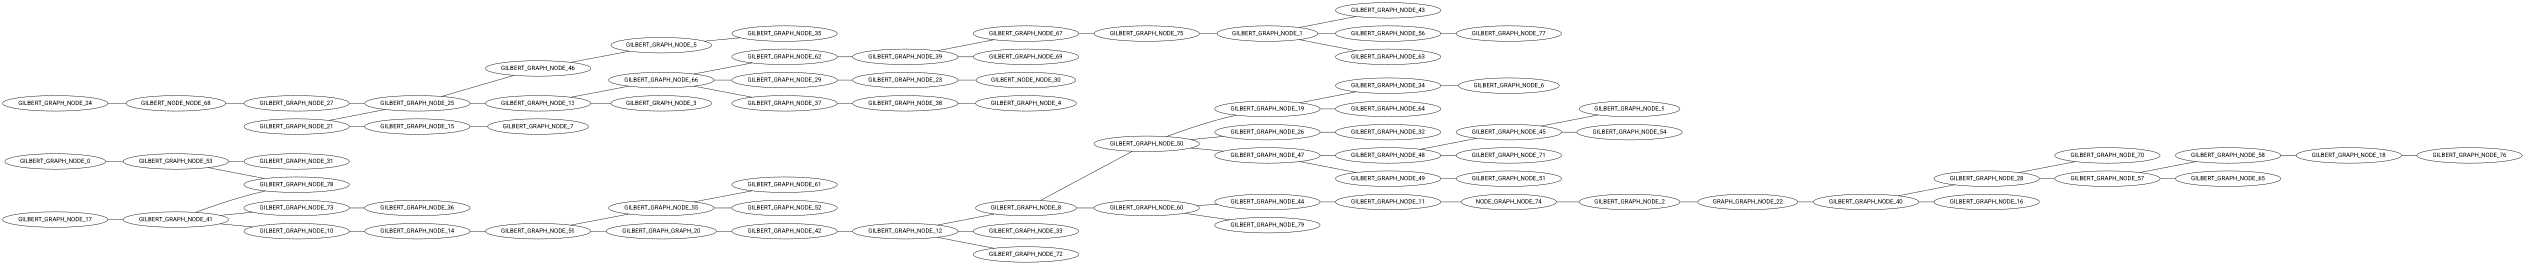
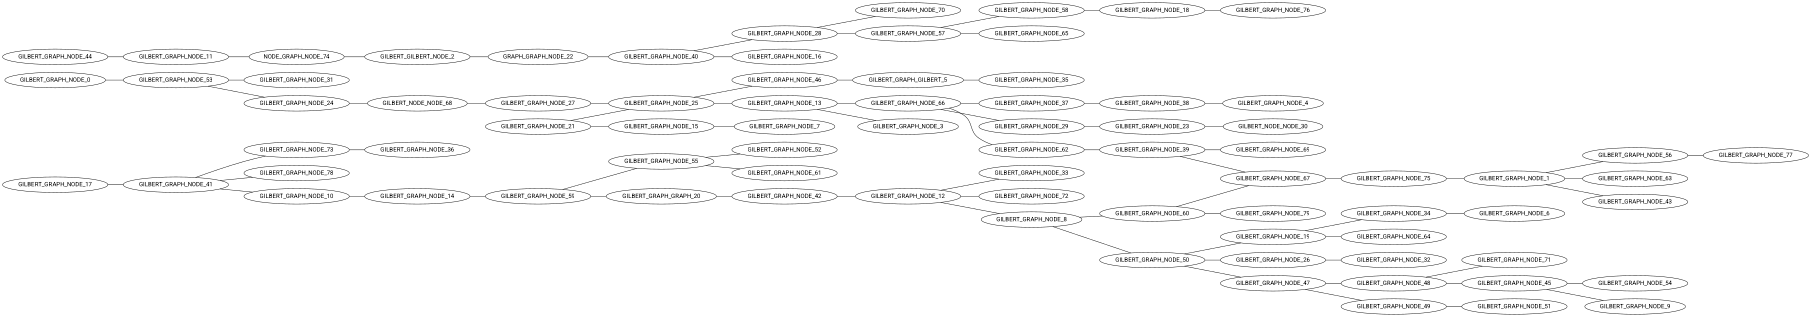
node "GILBERT_GRAPH_NODE_5": label "GILBERT_GRAPH_NODE_5" -> "GILBERT_GRAPH_GILBERT_5"
edge "GILBERT_GRAPH_NODE_53" -- "GILBERT_GRAPH_NODE_78": now "GILBERT_GRAPH_NODE_53" -- "GILBERT_GRAPH_NODE_24"
node "GILBERT_GRAPH_NODE_2": label "GILBERT_GRAPH_NODE_2" -> "GILBERT_GILBERT_NODE_2"
edge "GILBERT_GRAPH_NODE_44" -- "GILBERT_GRAPH_NODE_60": now "GILBERT_GRAPH_NODE_67" -- "GILBERT_GRAPH_NODE_60"
